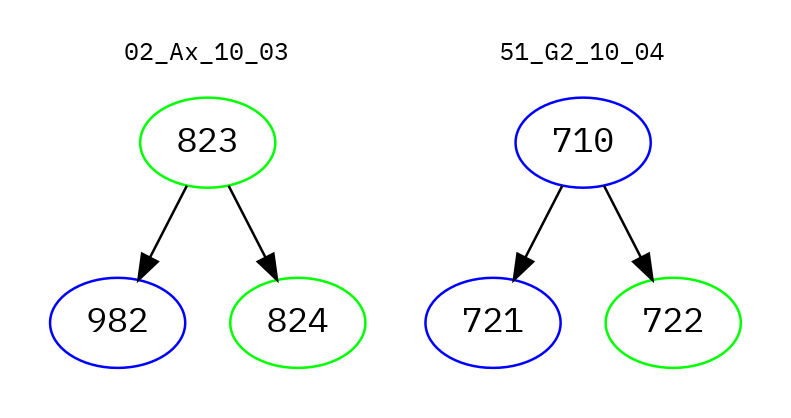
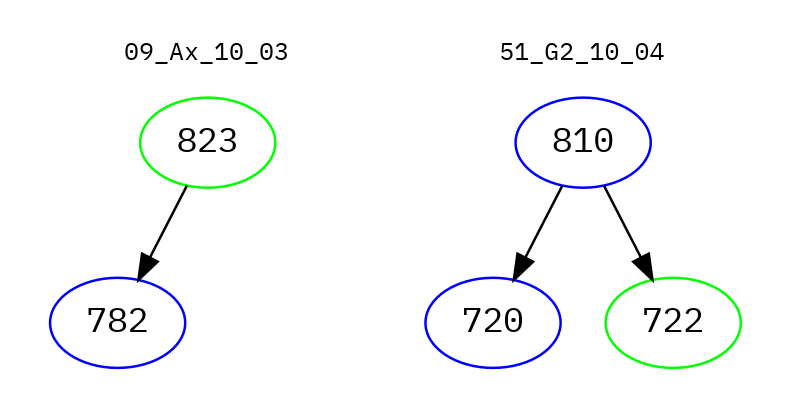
cluster "02_Ax_10_03": label "02_Ax_10_03" -> "09_Ax_10_03"
node "710": label "710" -> "810"
node "982": label "982" -> "782"
node "824": removed
node "721": label "721" -> "720"
